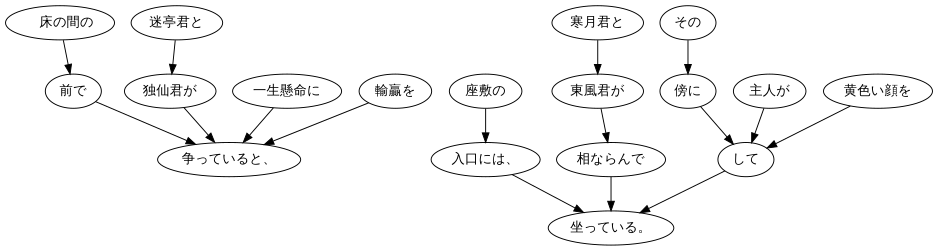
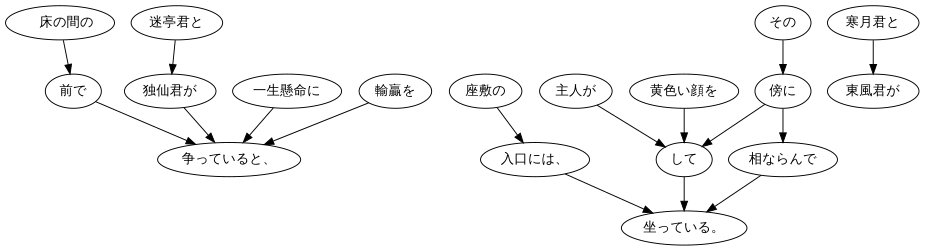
edge "東風君が" -> "相ならんで": now "傍に" -> "相ならんで"
